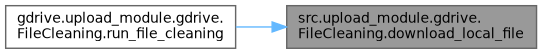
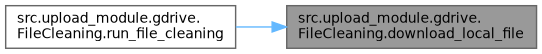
node "gdrive.upload_module.gdrive. FileCleaning.run_file_cleaning": label "gdrive.upload_module.gdrive. FileCleaning.run_file_cleaning" -> "src.upload_module.gdrive. FileCleaning.run_file_cleaning"
